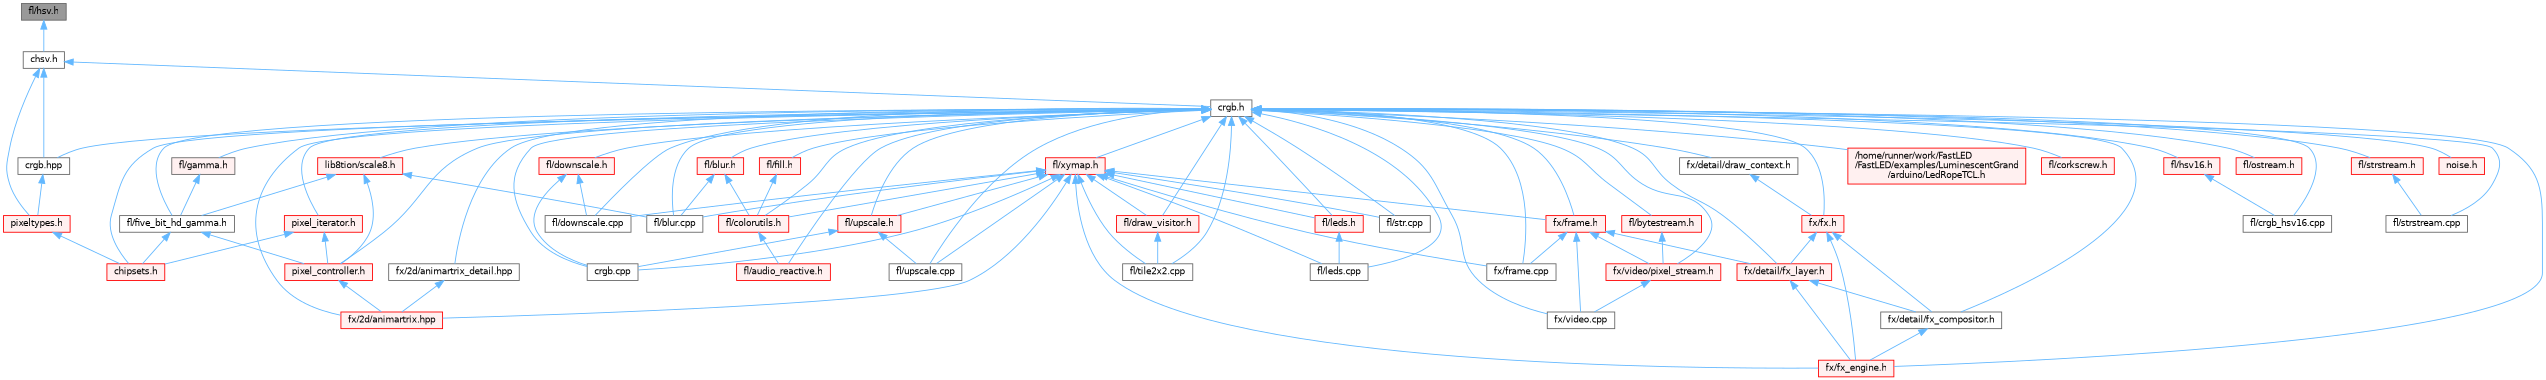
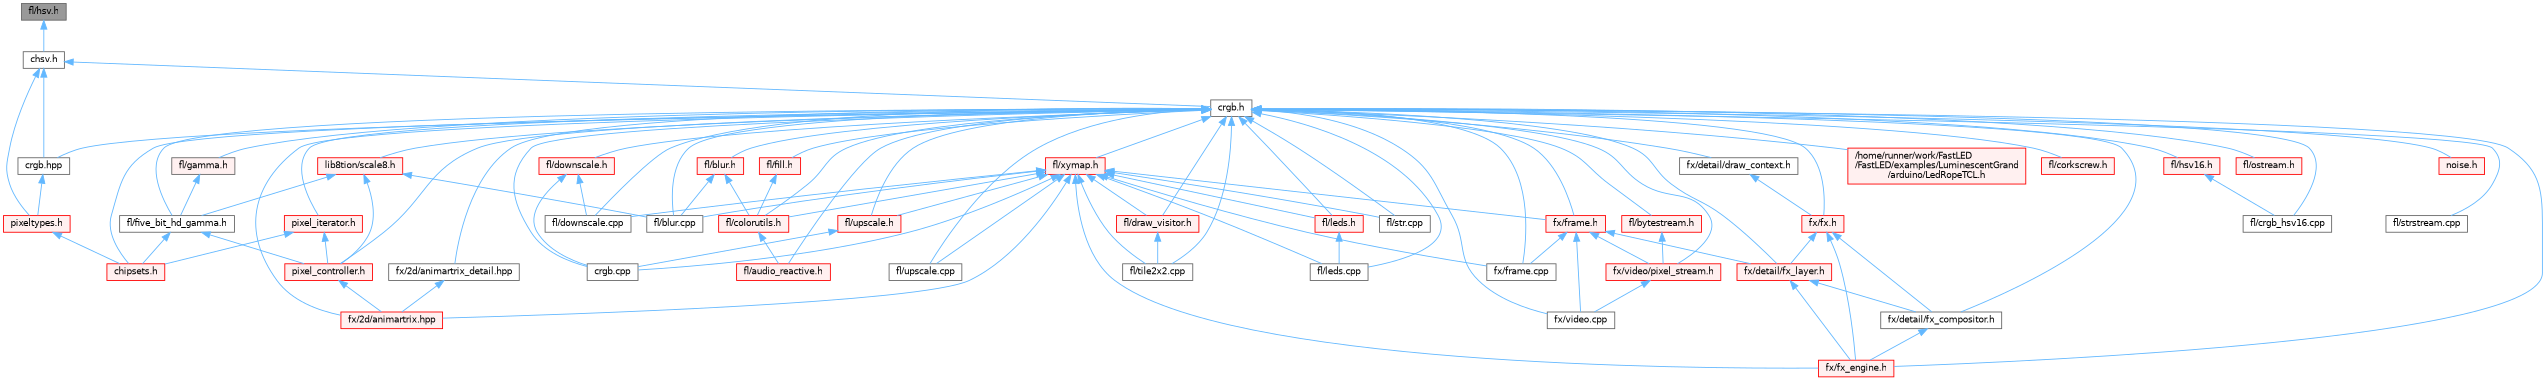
node "fl/strstream.h": removed
edge "fl/upscale.cpp" -> "fl/upscale.h": removed
